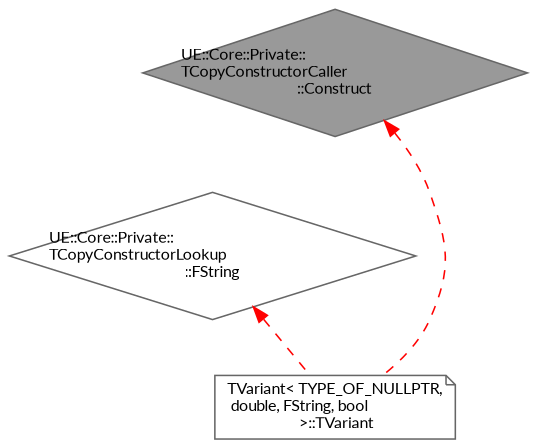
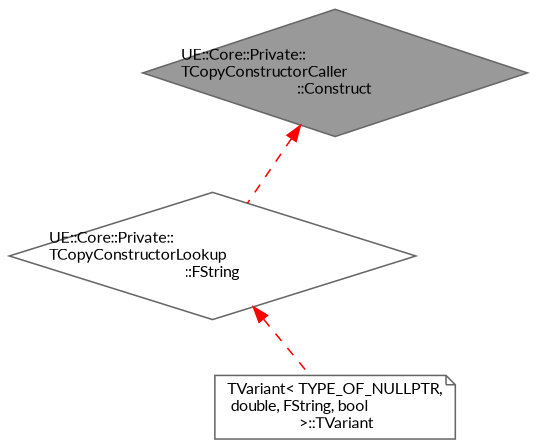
edge "TVariant< TYPE_OF_NULLPTR, double, FString, bool >::TVariant" -> "UE::Core::Private:: TCopyConstructorCaller ::Construct": now "UE::Core::Private:: TCopyConstructorLookup ::FString" -> "UE::Core::Private:: TCopyConstructorCaller ::Construct"
